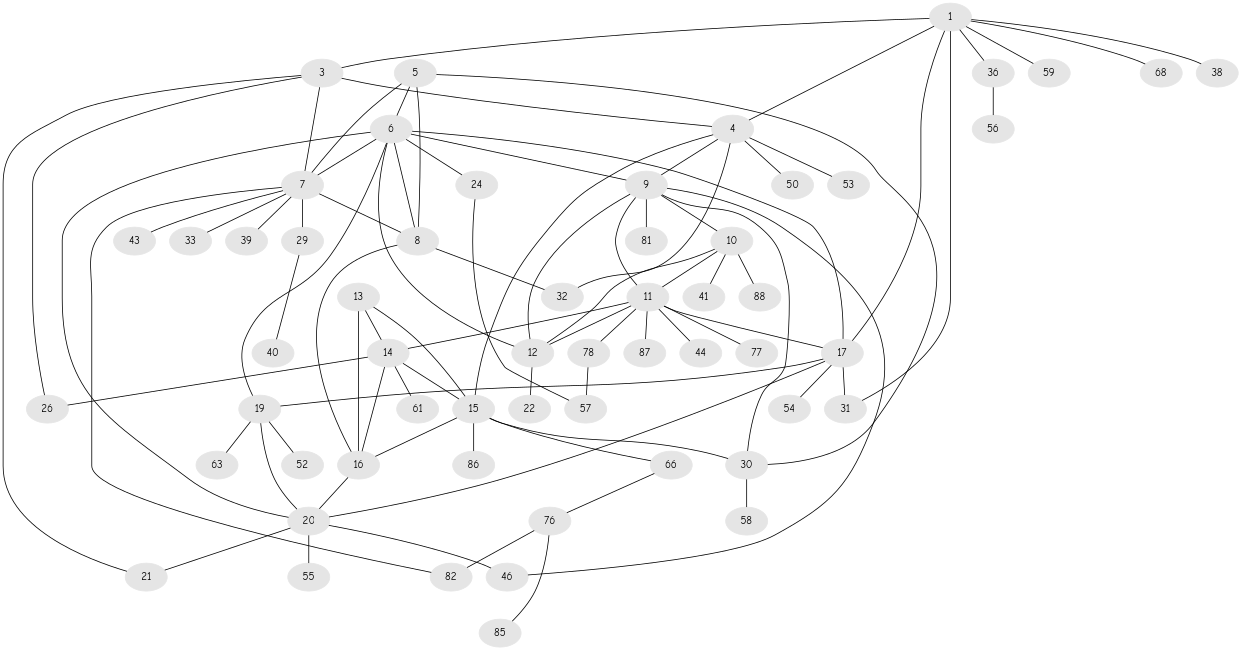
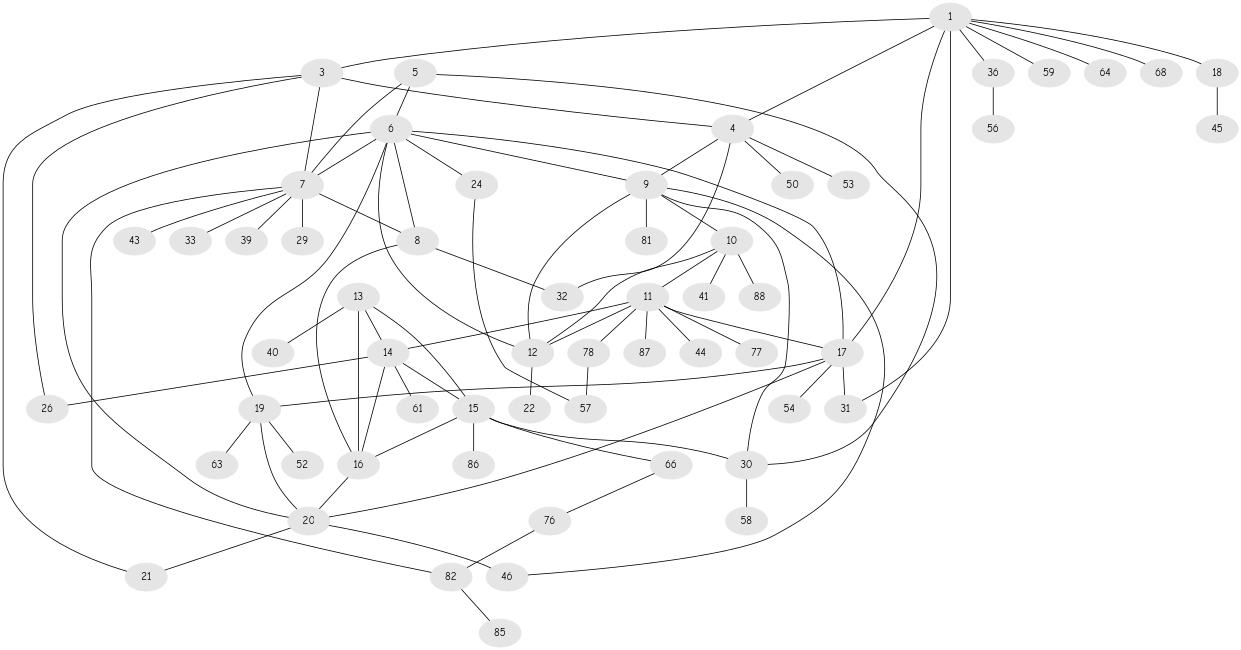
node "64": added
node "38": label "38" -> "18"
node "45": added
edge "5" -- "8": removed
edge "4" -- "15": removed
edge "9" -- "11": removed
edge "29" -- "40": now "13" -- "40"
node "55": removed
edge "76" -- "85": now "82" -- "85"
